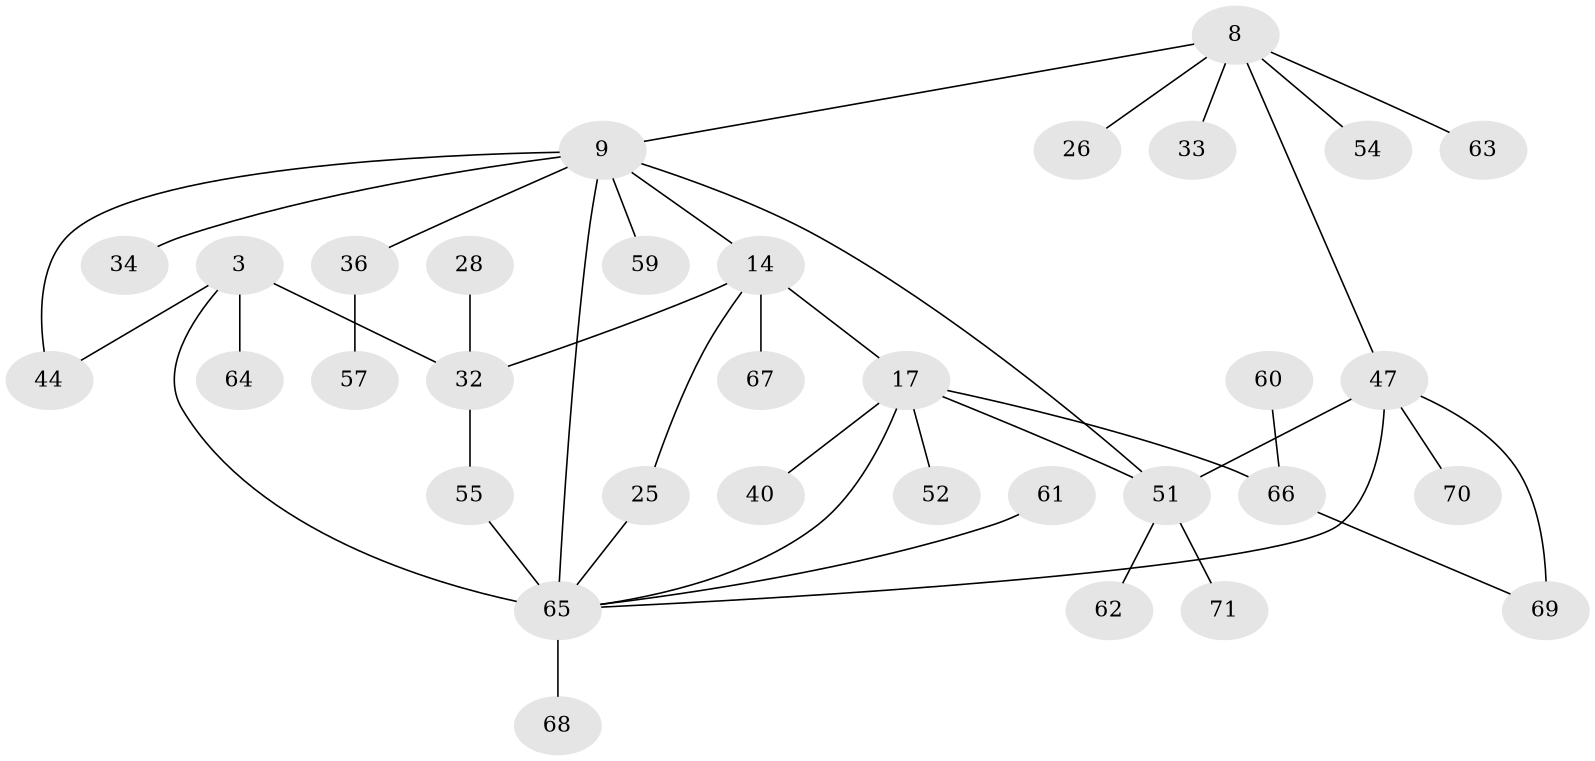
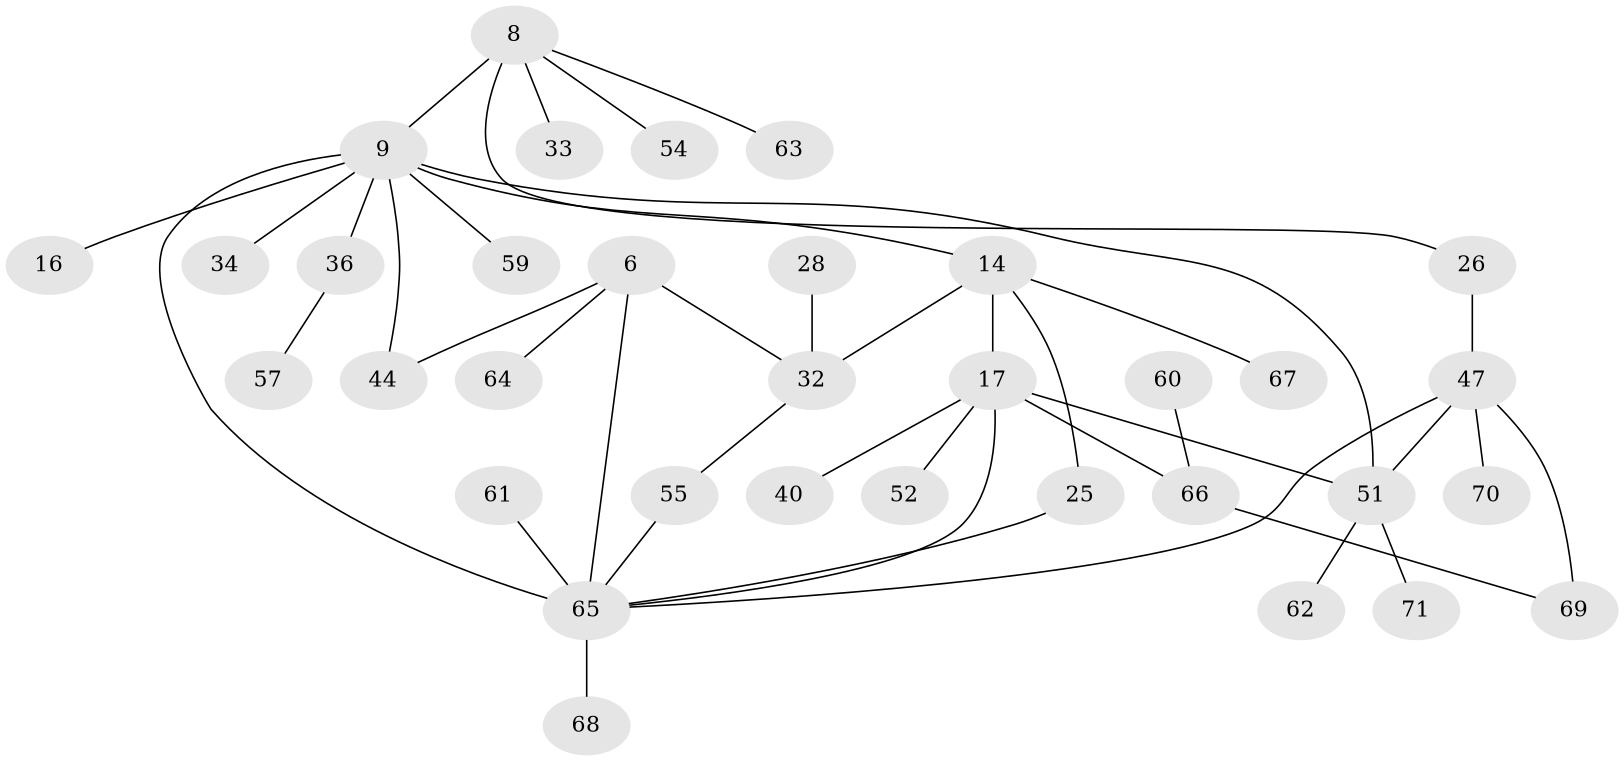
edge "8" -- "47": now "26" -- "47"
node "16": added
node "3": label "3" -> "6"
